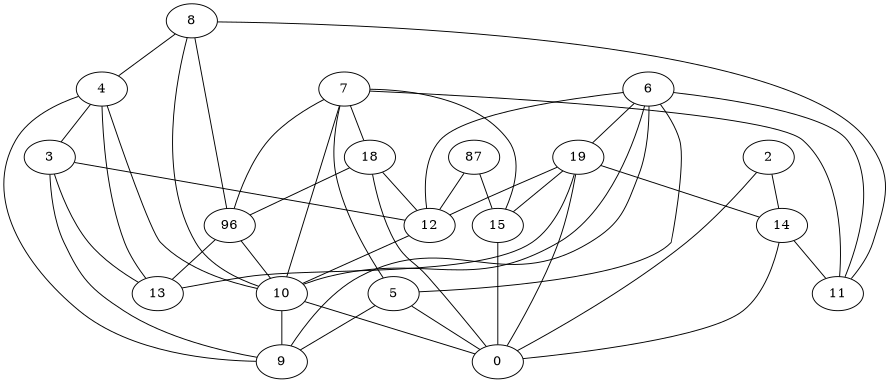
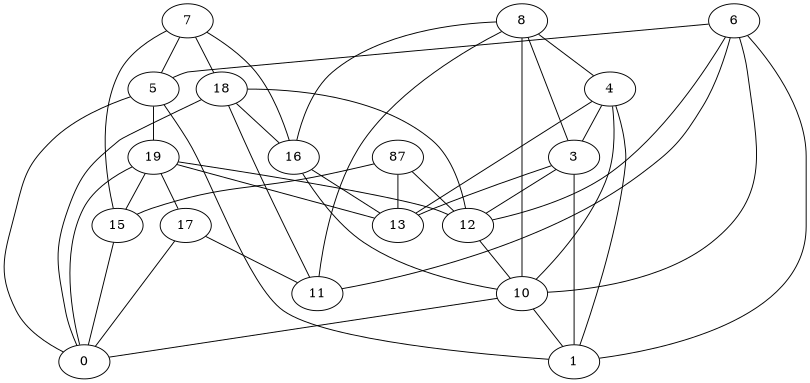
edge "8" -- "3": added
edge "7" -- "11": now "18" -- "11"
edge "6" -- "19": now "5" -- "19"
node "2": removed
edge "7" -- "10": removed
edge "87" -- "13": added
node "96": label "96" -> "16"
node "14": label "14" -> "17"
node "9": label "9" -> "1"
